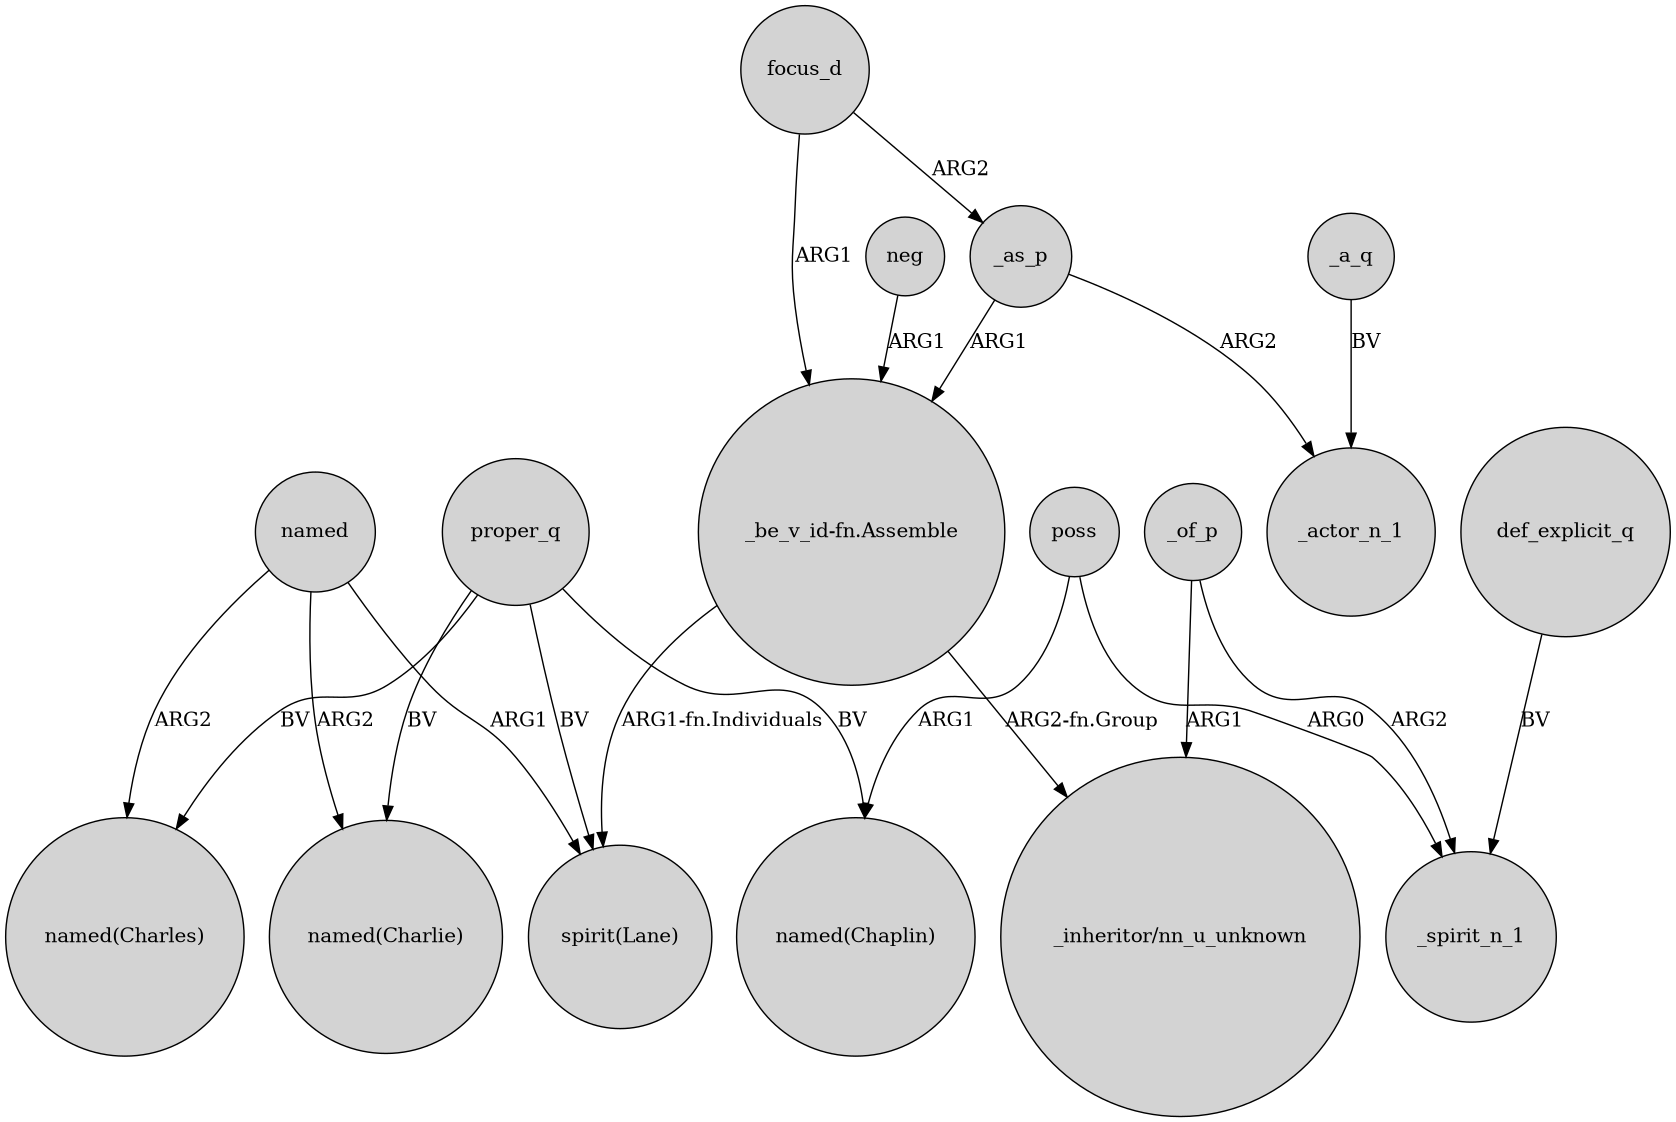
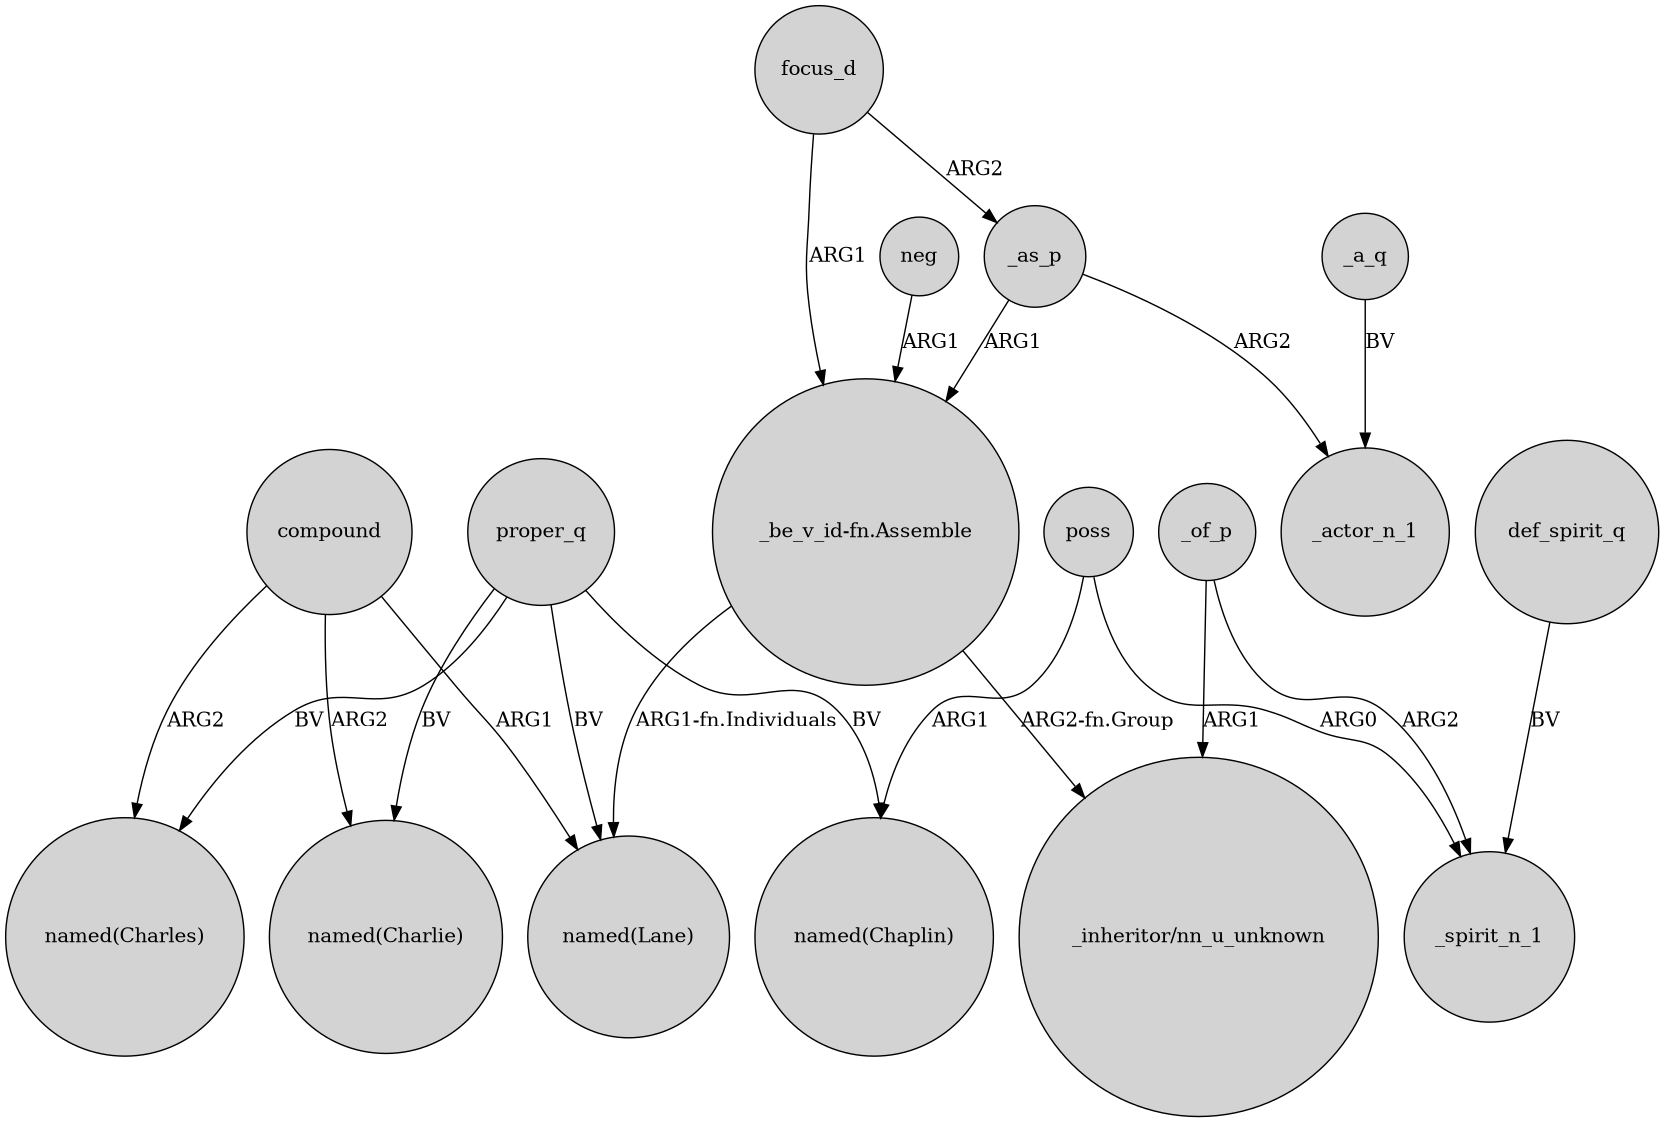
node "named": label "named" -> "compound"
node "def_explicit_q": label "def_explicit_q" -> "def_spirit_q"
node "spirit(Lane)": label "spirit(Lane)" -> "named(Lane)"
